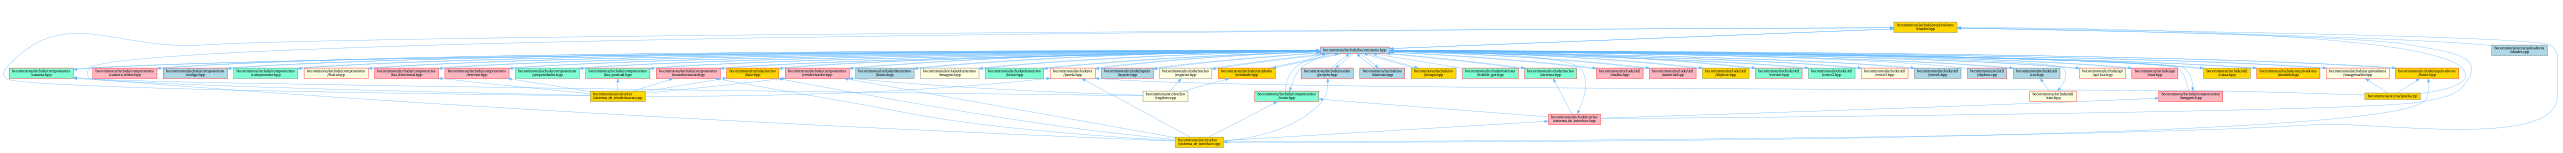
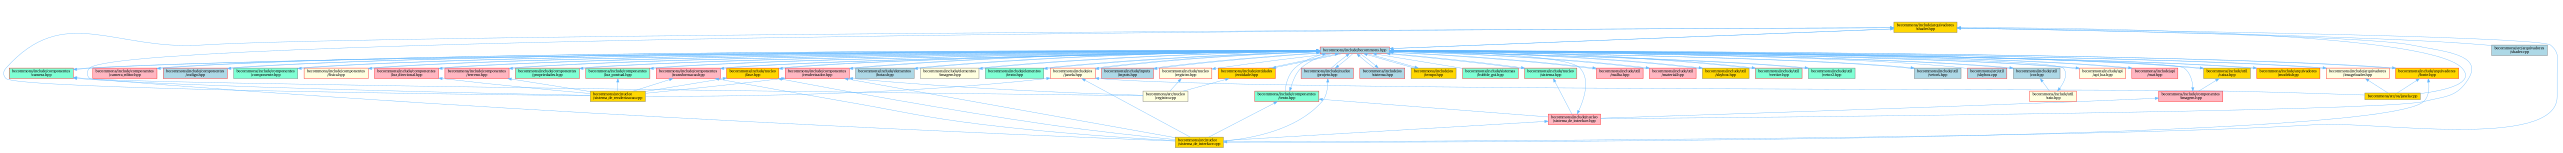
edge "becommons/include/componentes /imagem.hpp" -> "becommons/include/becommons.hpp": now "becommons/include/componentes /imagem.hpp" -> "becommons/include/util /caixa.hpp"
edge "becommons/include/nucleo /registro.hpp" -> "becommons/include/becommons.hpp": removed
node "becommons/include/componentes /propriedades.hpp": color grey40 -> red
node "becommons/include/nucleo /registro.hpp": color grey40 -> red
node "becommons/include/util /vetor3.hpp": removed
